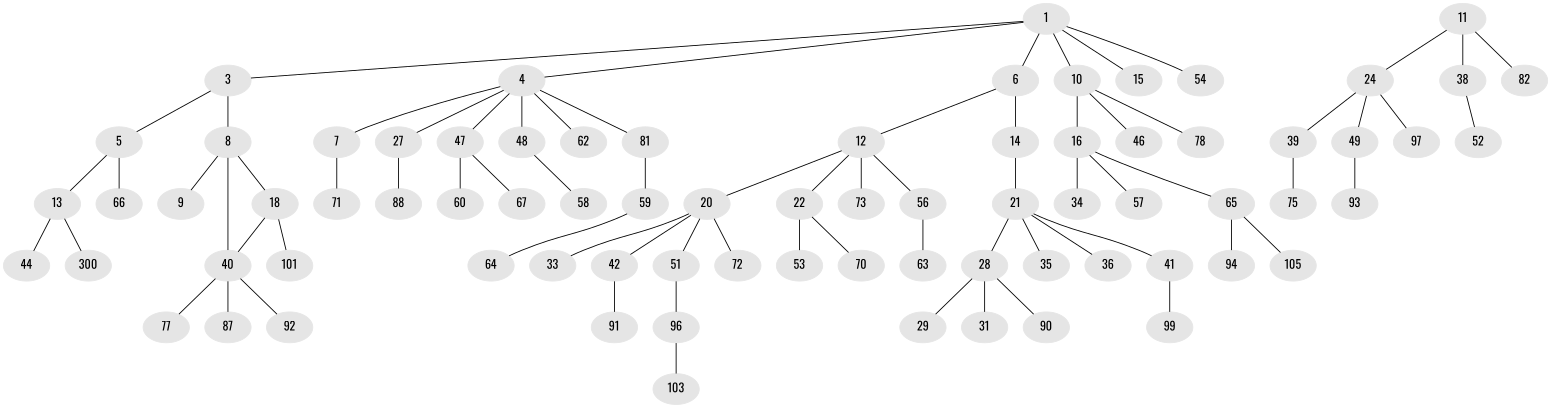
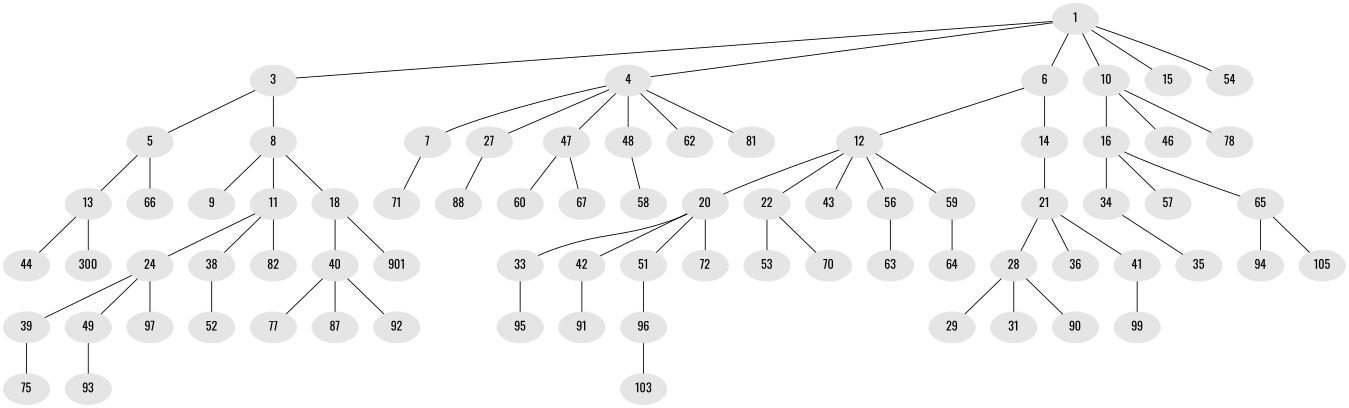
edge "81" -- "59": now "12" -- "59"
edge "8" -- "40": now "8" -- "11"
node "73": label "73" -> "43"
edge "21" -- "35": now "34" -- "35"
node "101": label "101" -> "901"
node "95": added
